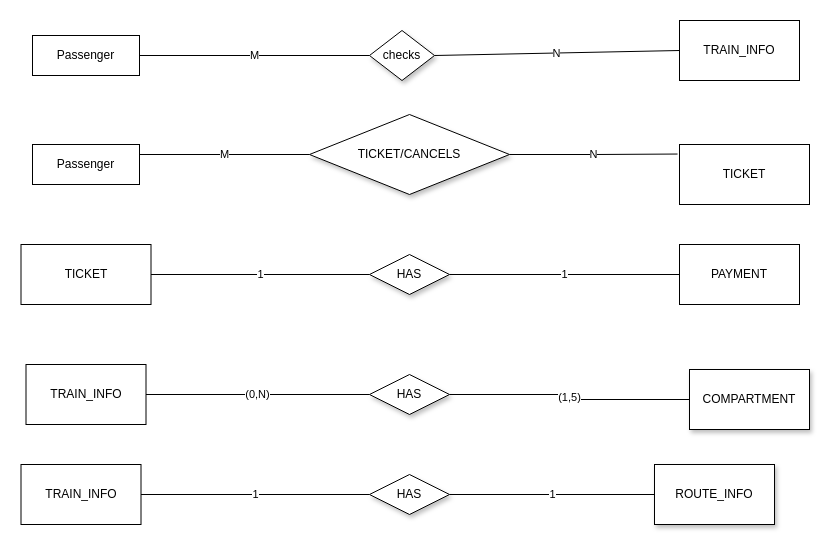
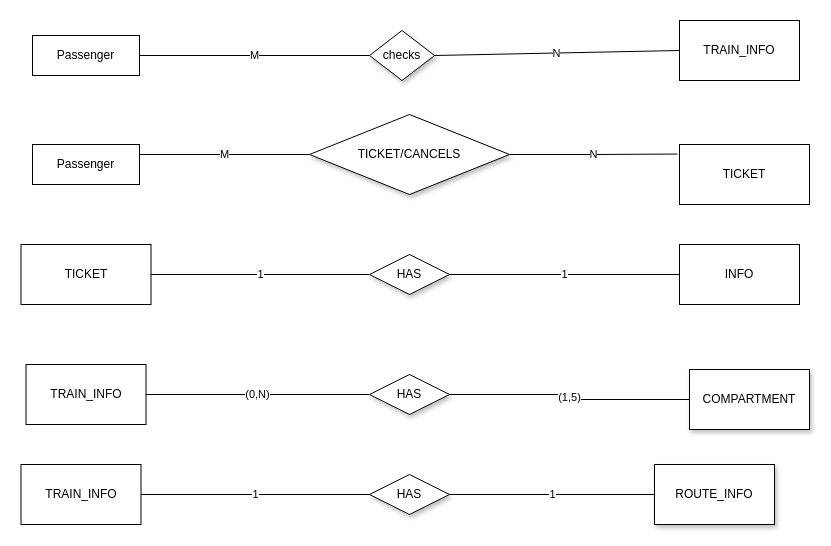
node "PAYMENT": label "PAYMENT" -> "INFO"
